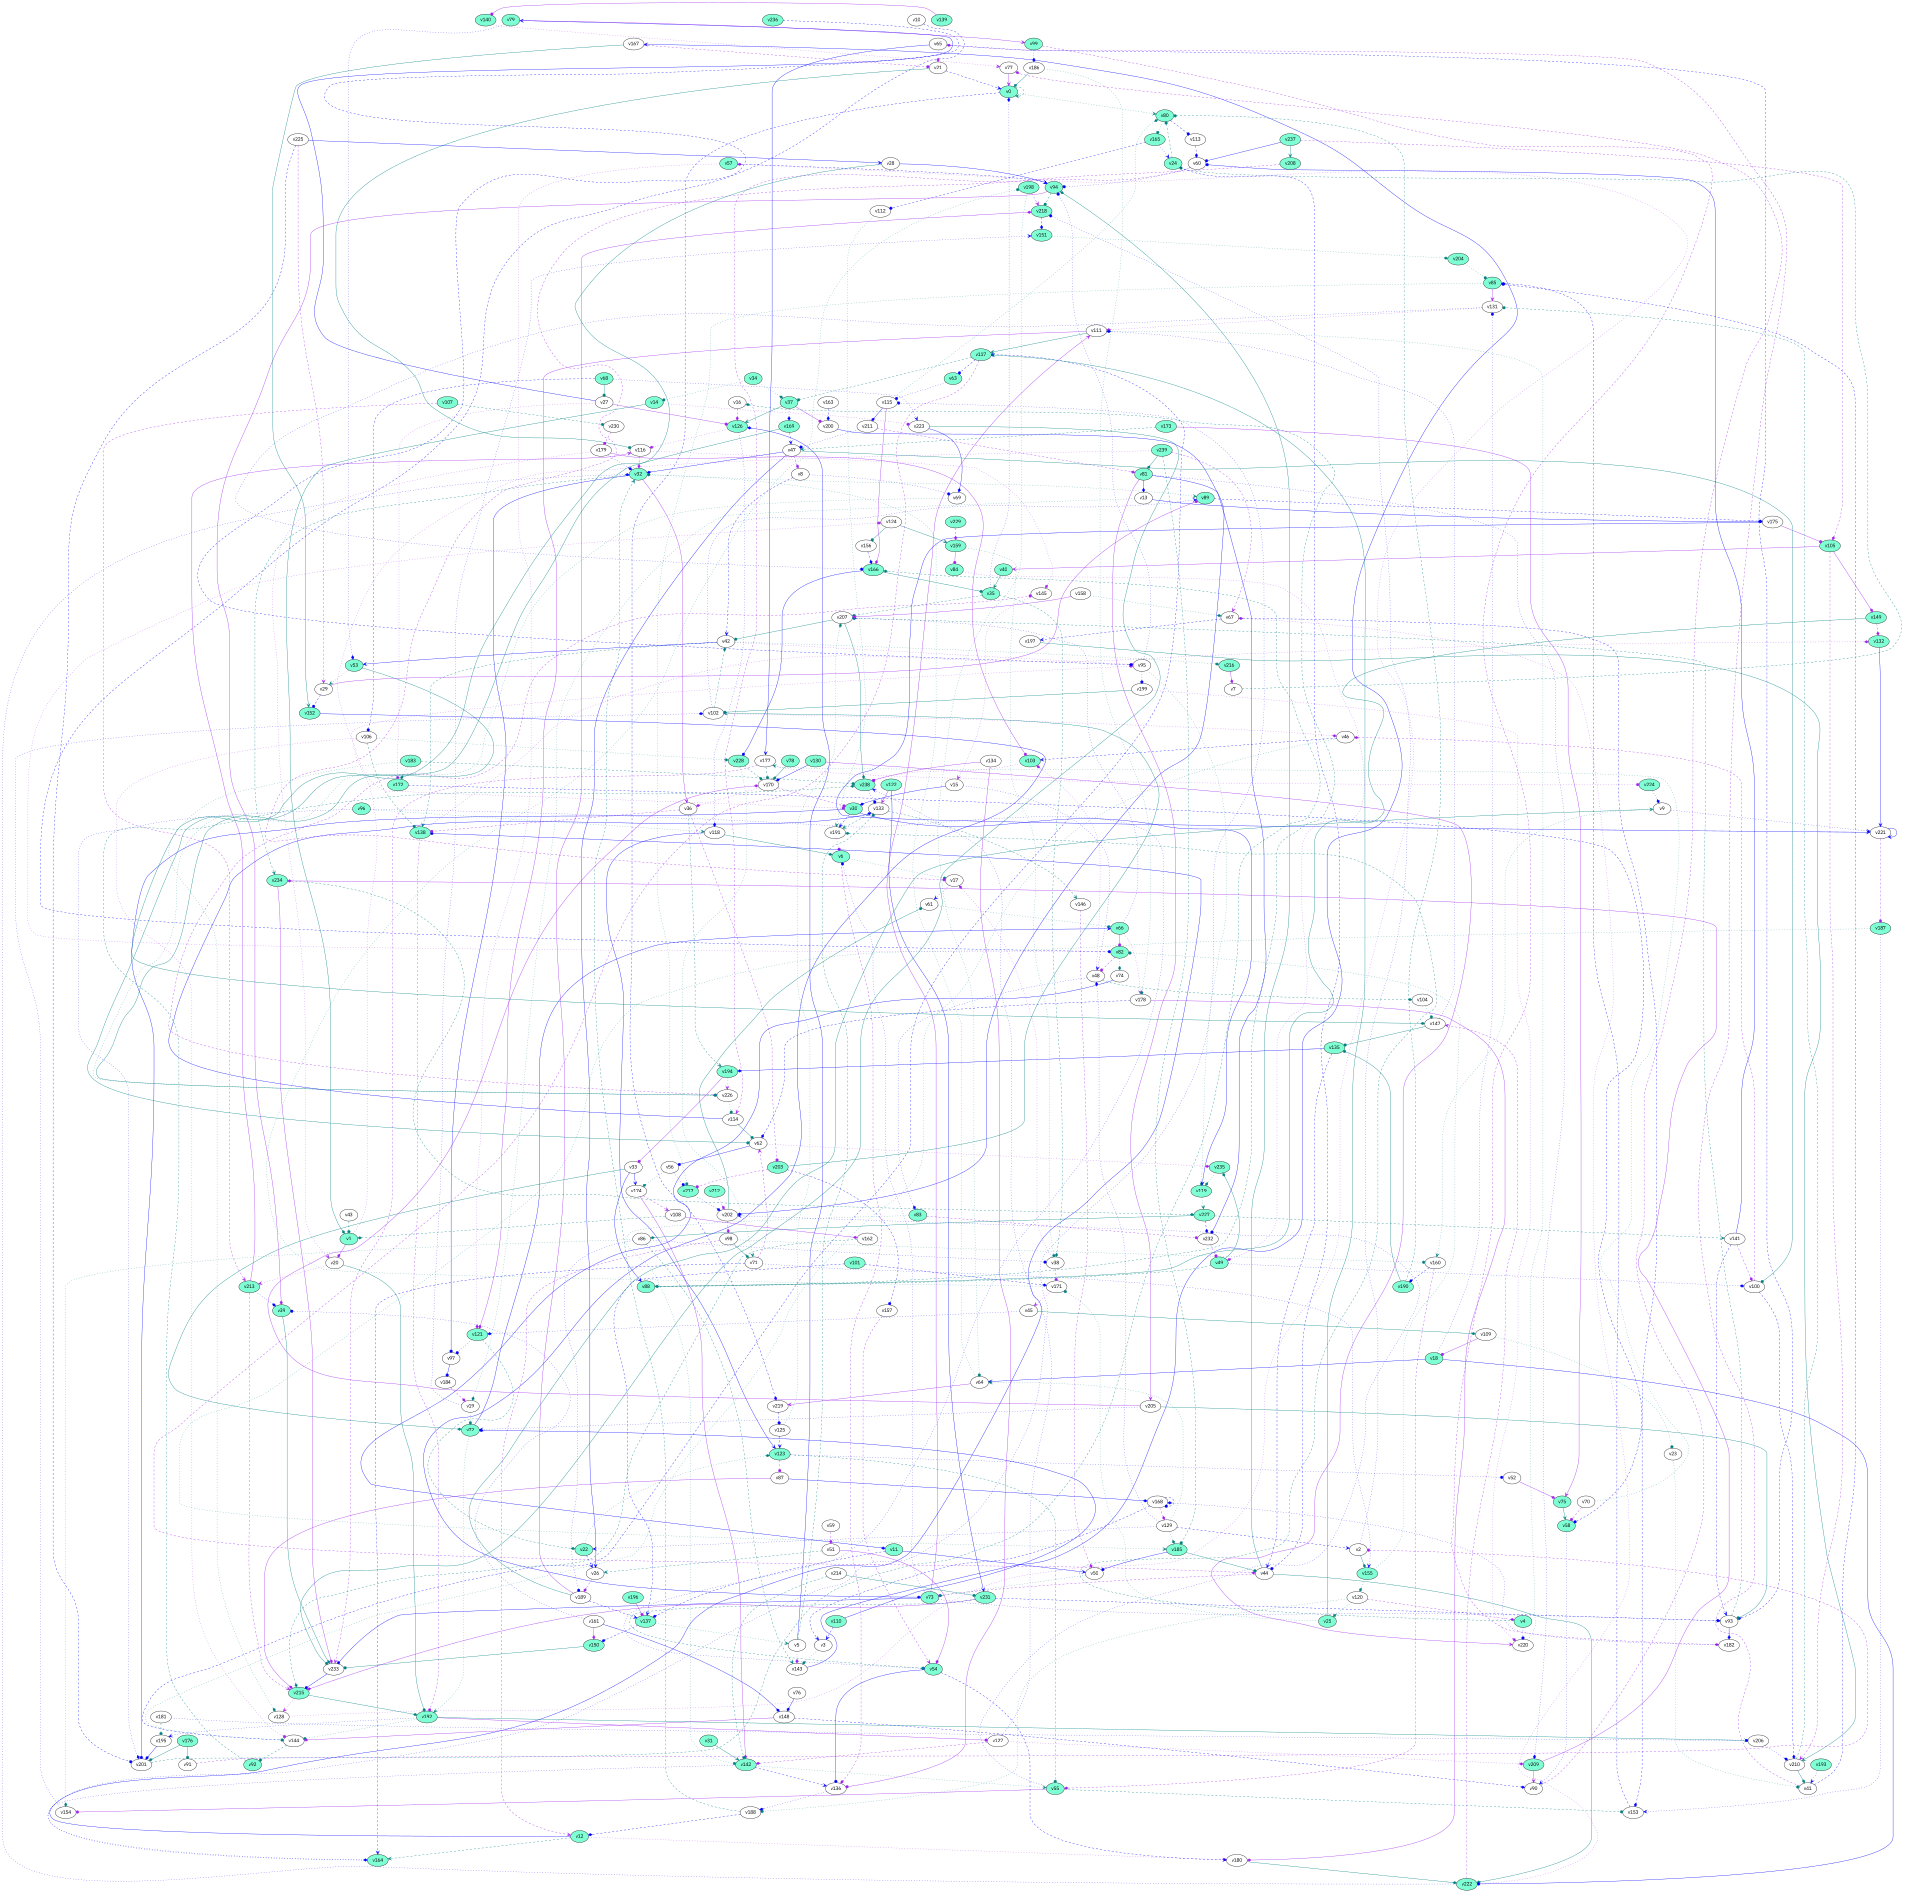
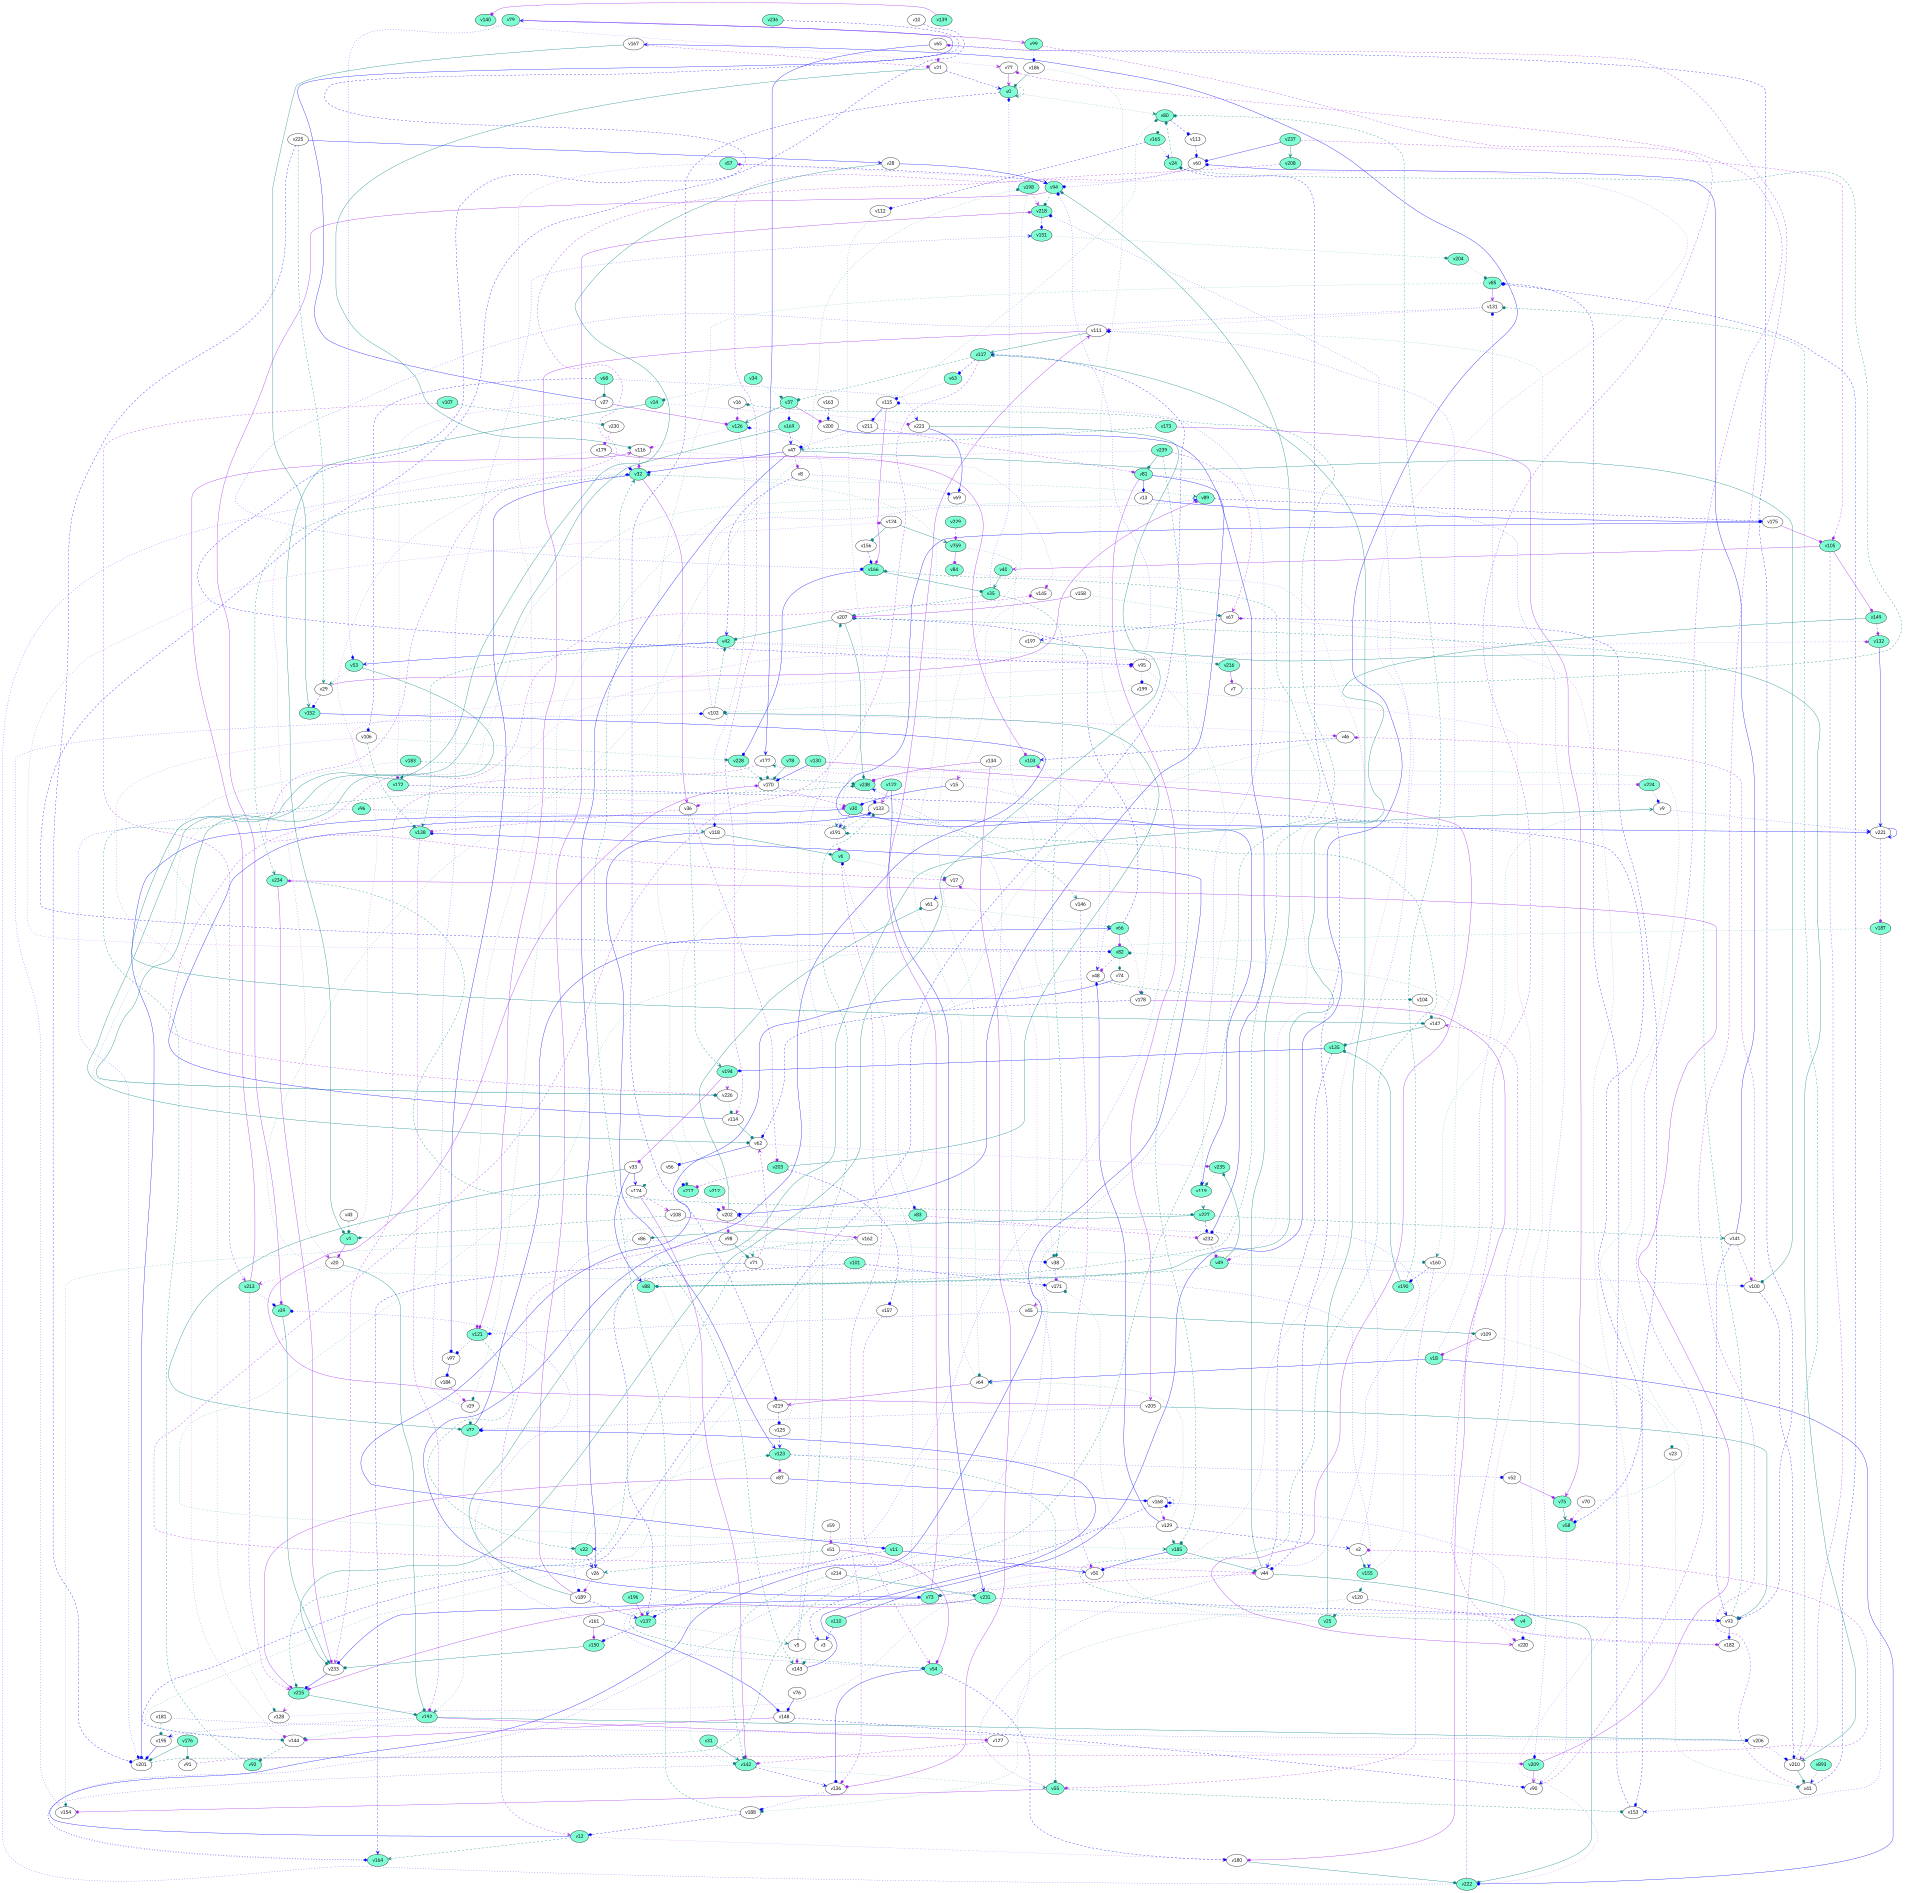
edge "v225" -> "v29": color purple -> teal
node "v159": label "v159" -> "v759"
node "v42": fillcolor white -> aquamarine
edge "v66" -> "v207": style dotted -> dashed
edge "v199" -> "v102": style solid -> dotted
edge "v5" -> "v126": style solid -> dotted
edge "v129" -> "v48": style dotted -> solid
node "v193": label "v193" -> "v893"
